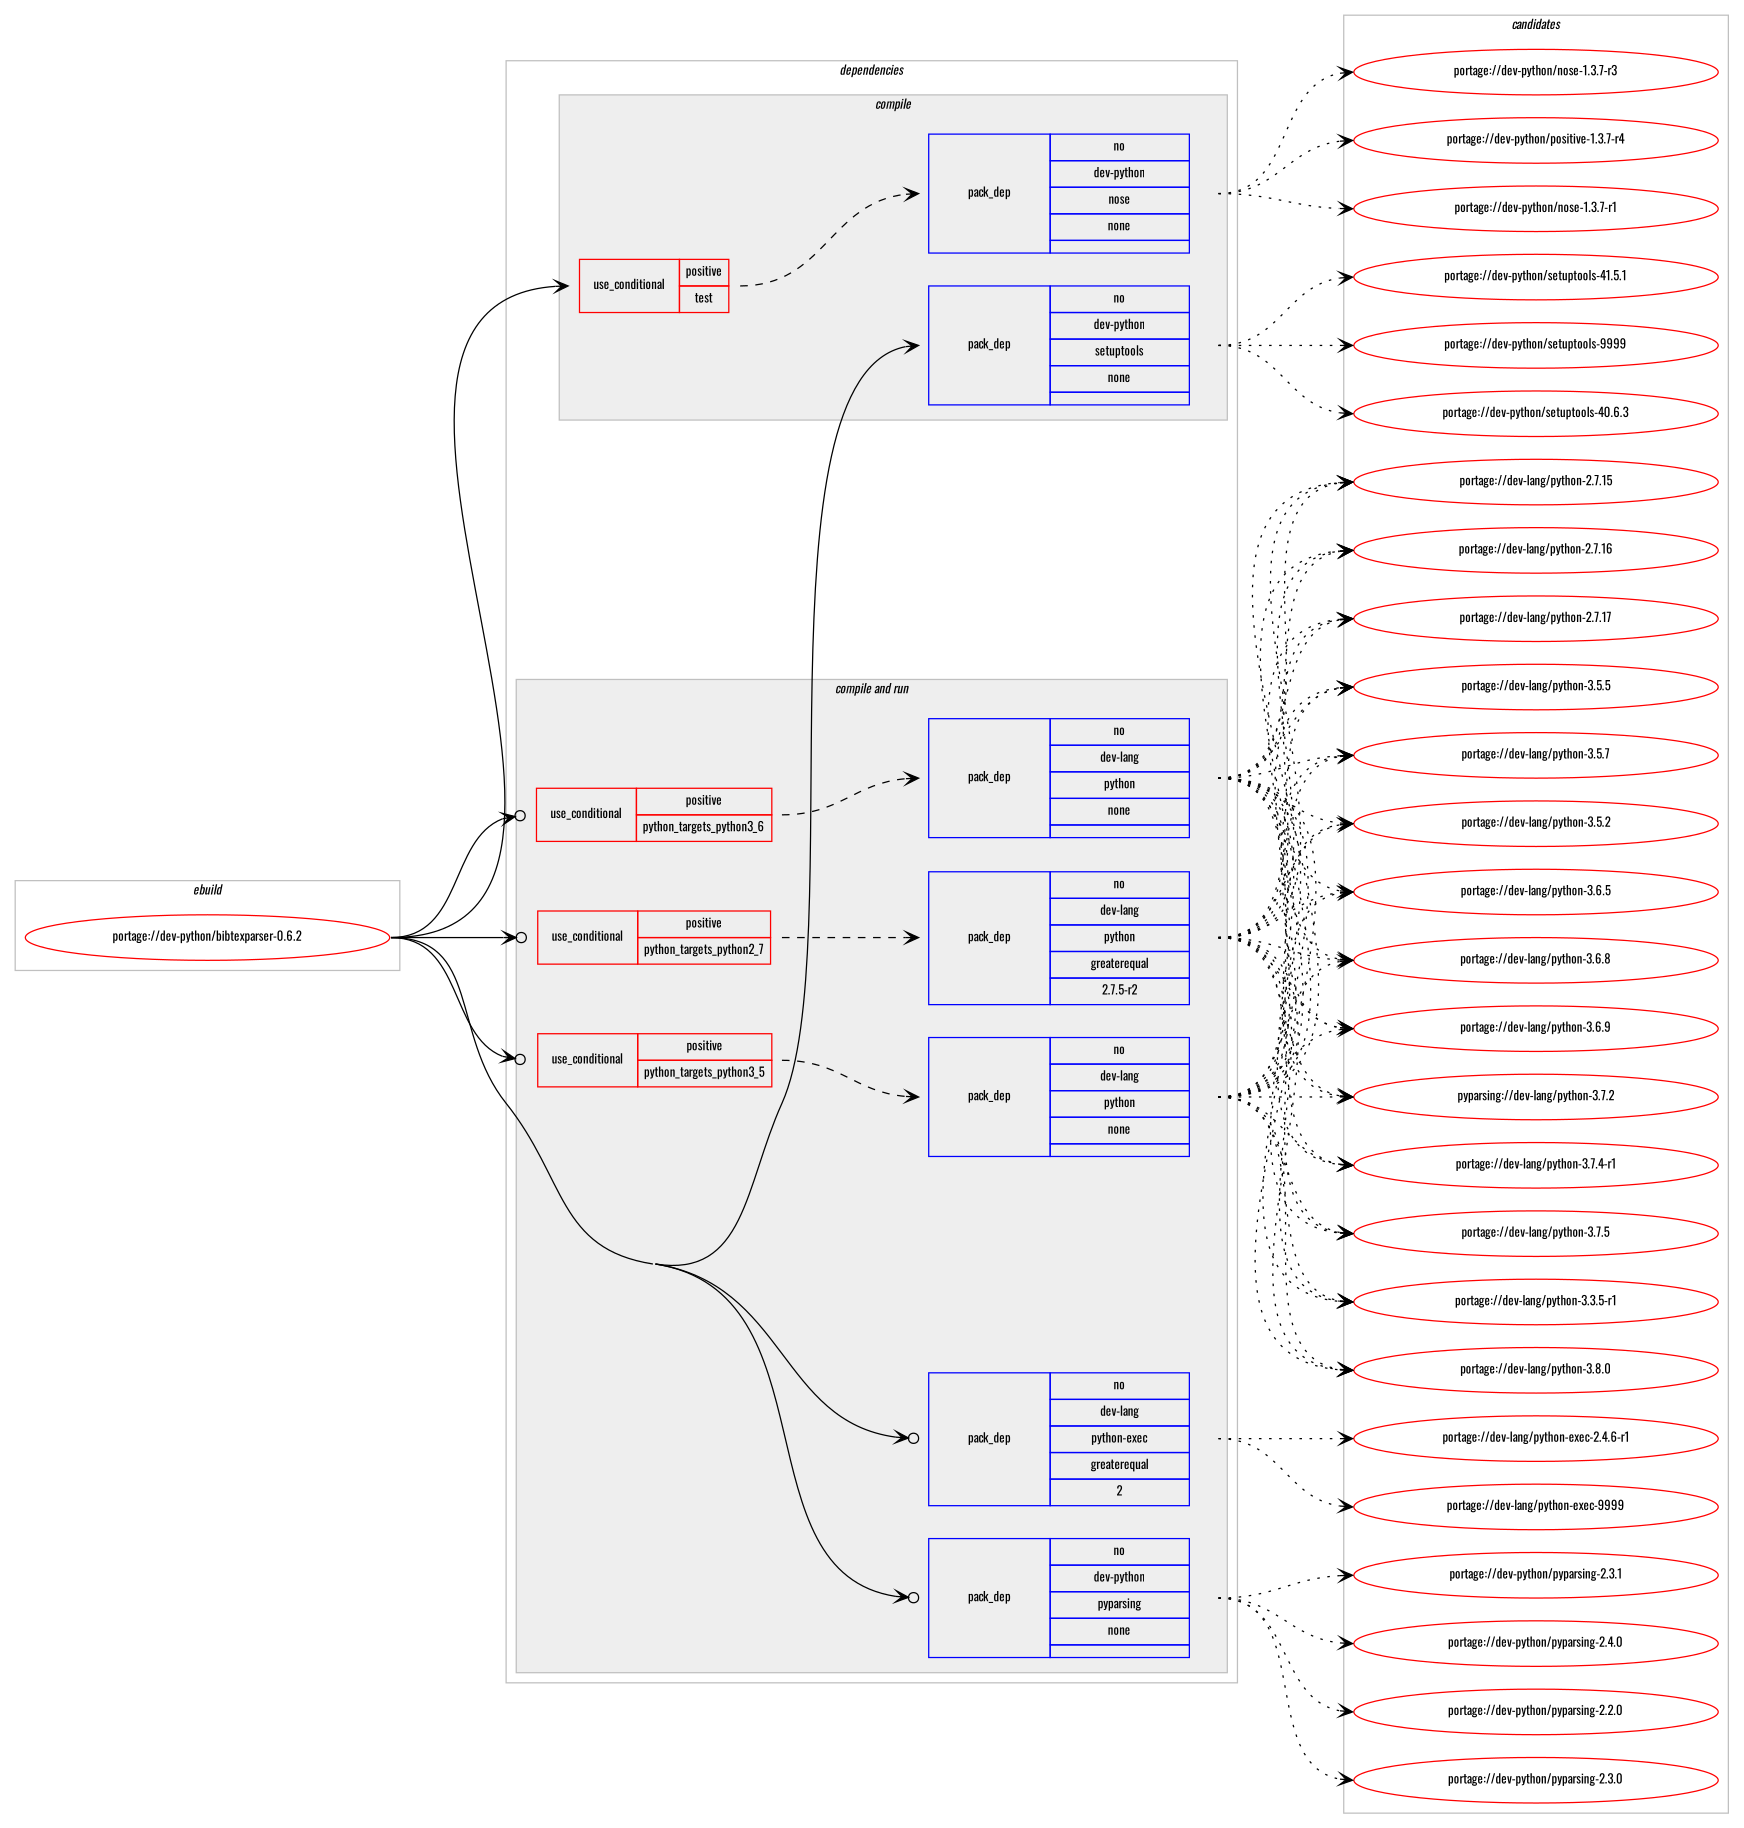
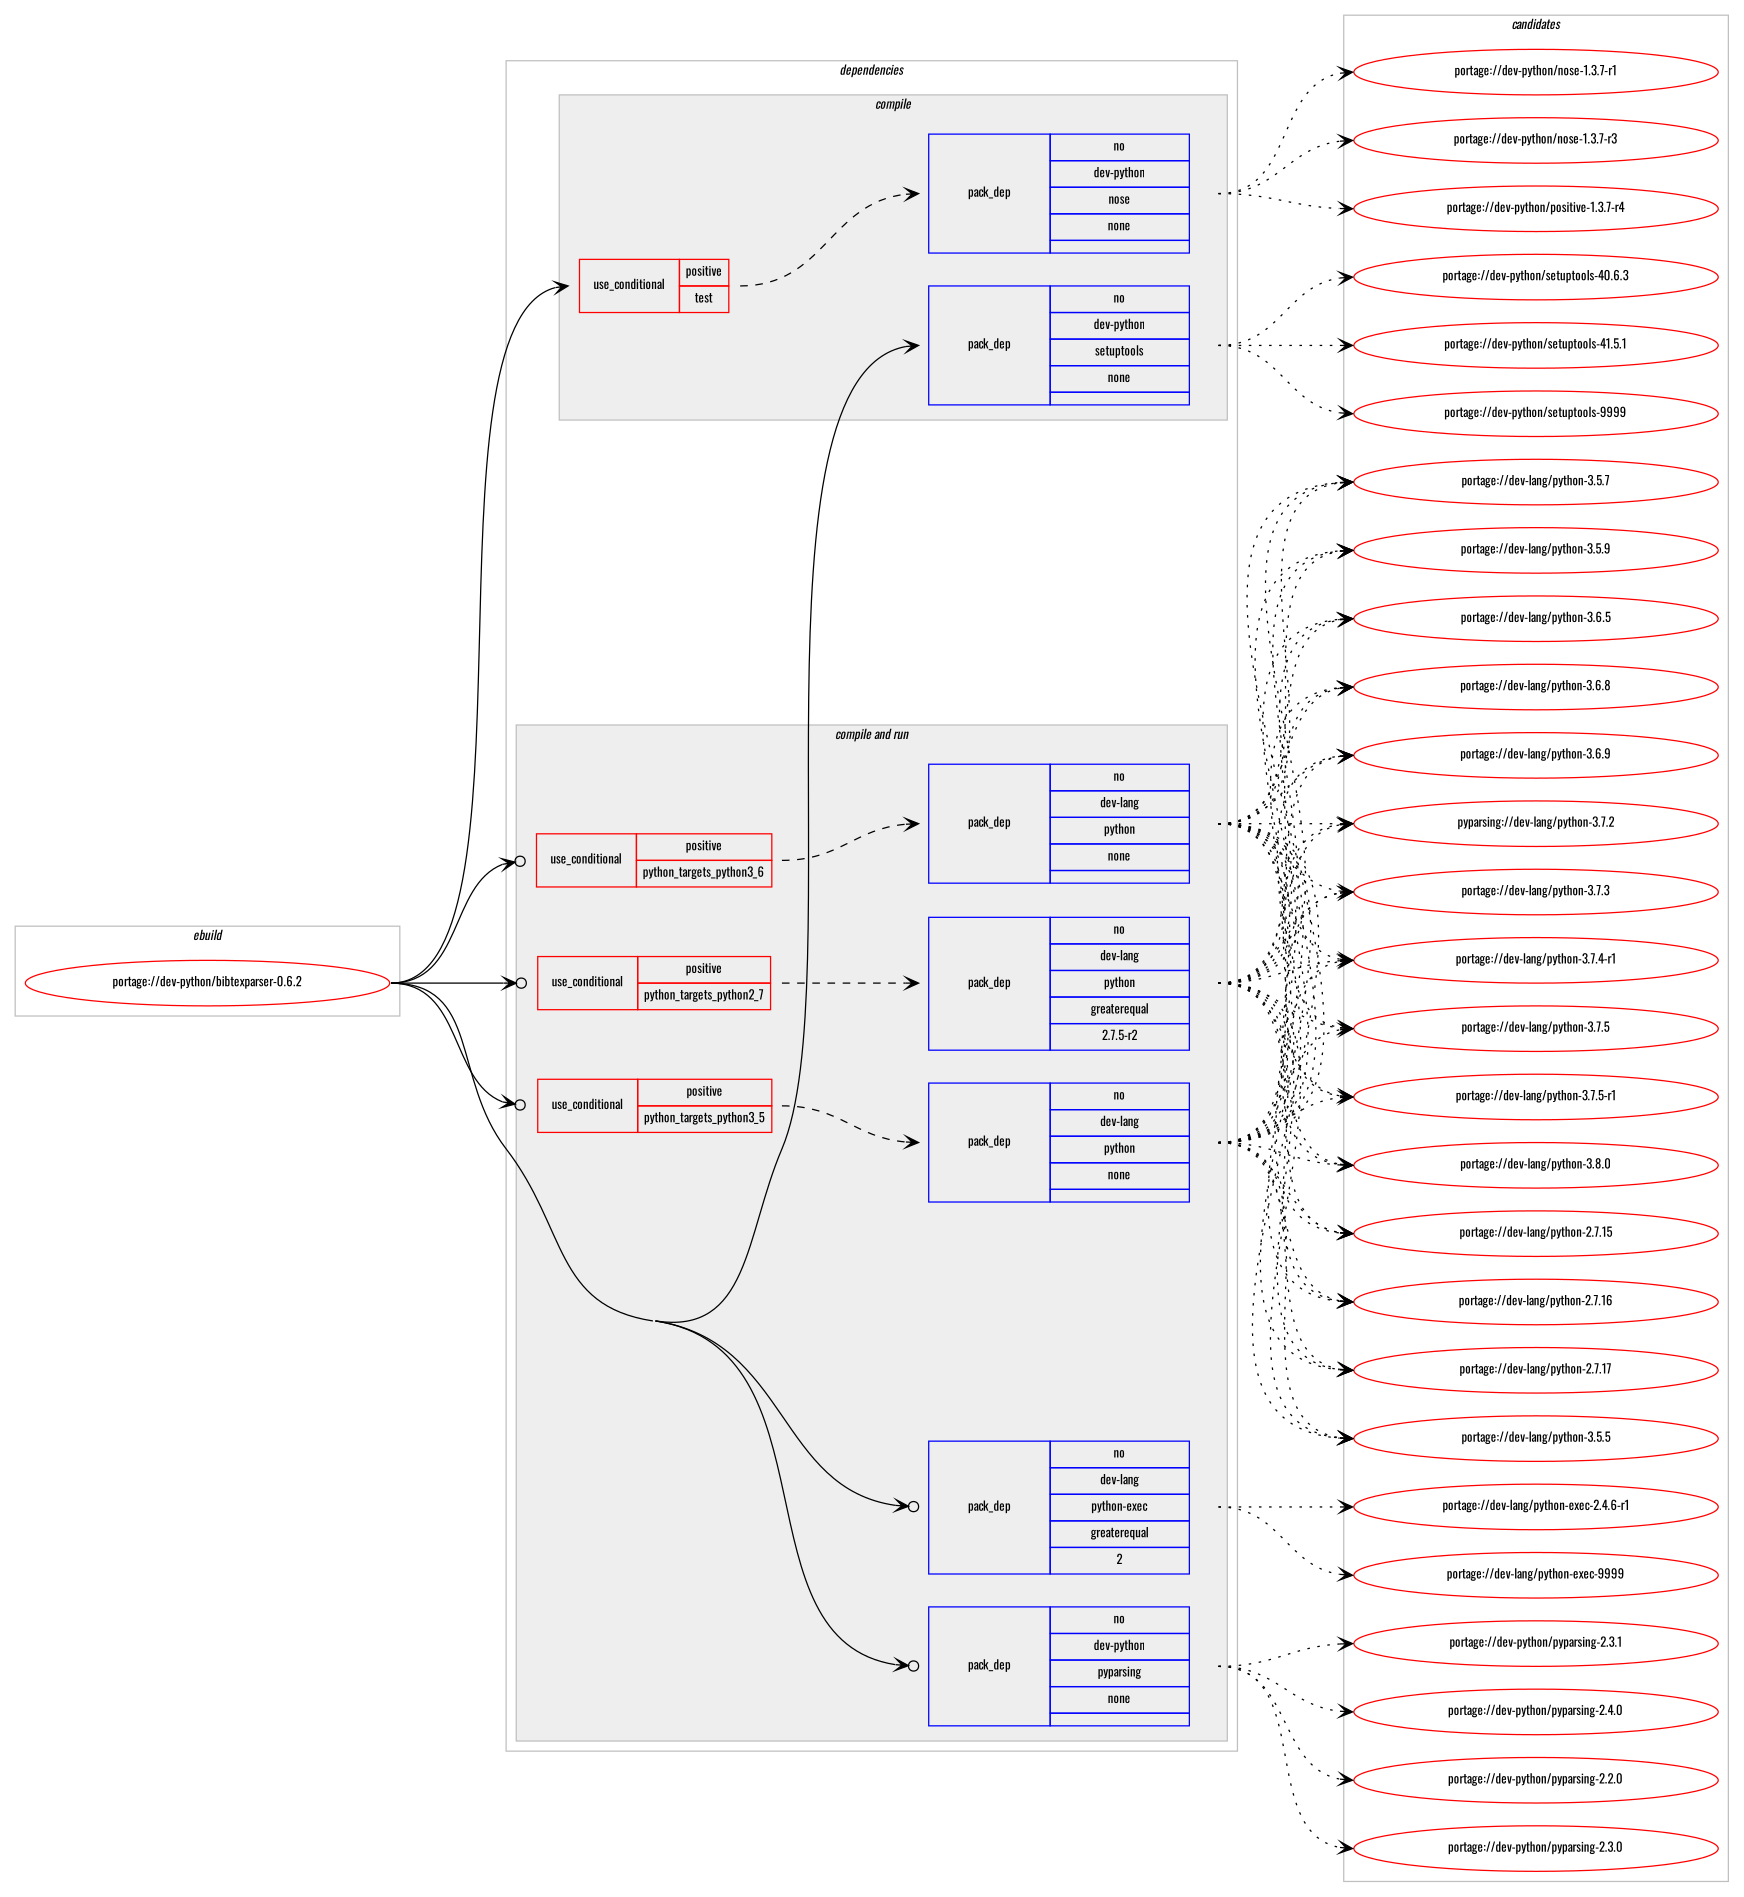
node "portage://dev-lang/python-3.5.2": label "portage://dev-lang/python-3.5.2" -> "portage://dev-lang/python-3.5.9"
node "portage://dev-lang/python-3.7.3": added
node "portage://dev-lang/python-3.3.5-r1": label "portage://dev-lang/python-3.3.5-r1" -> "portage://dev-lang/python-3.7.5-r1"
